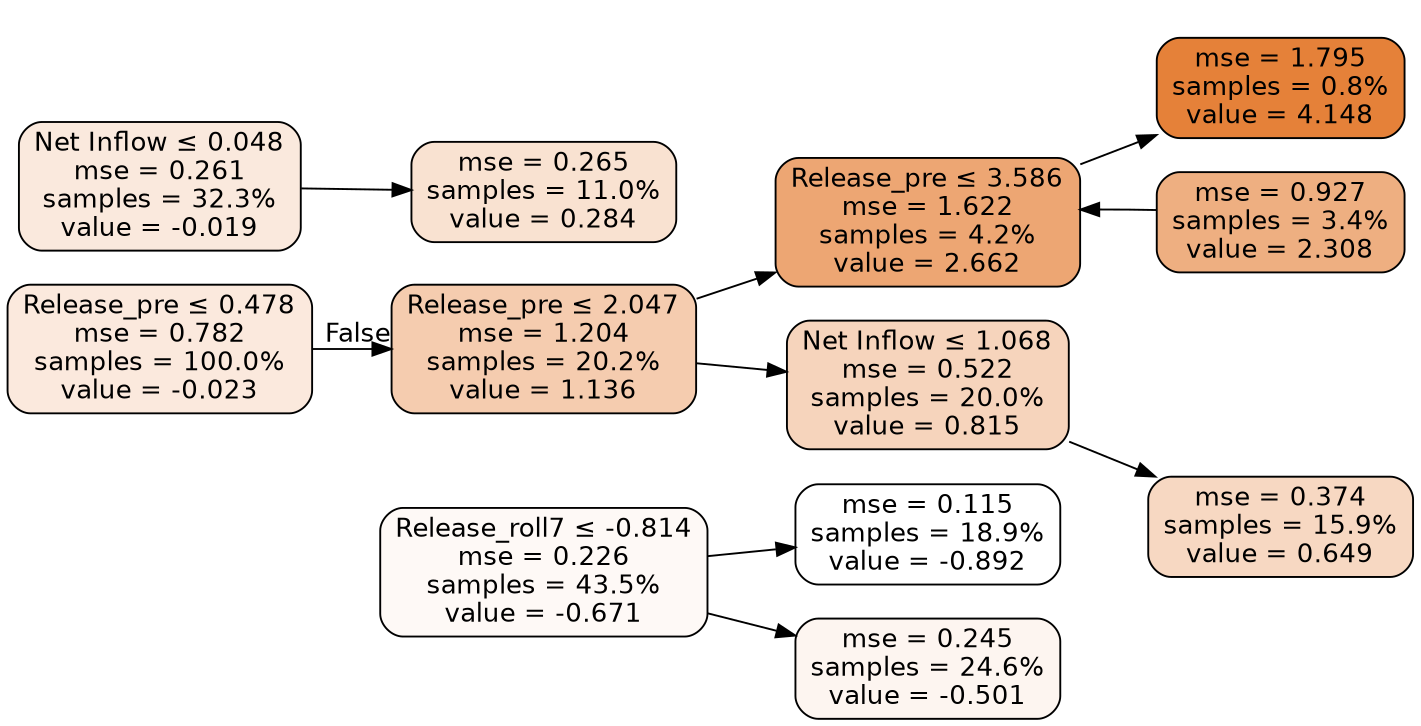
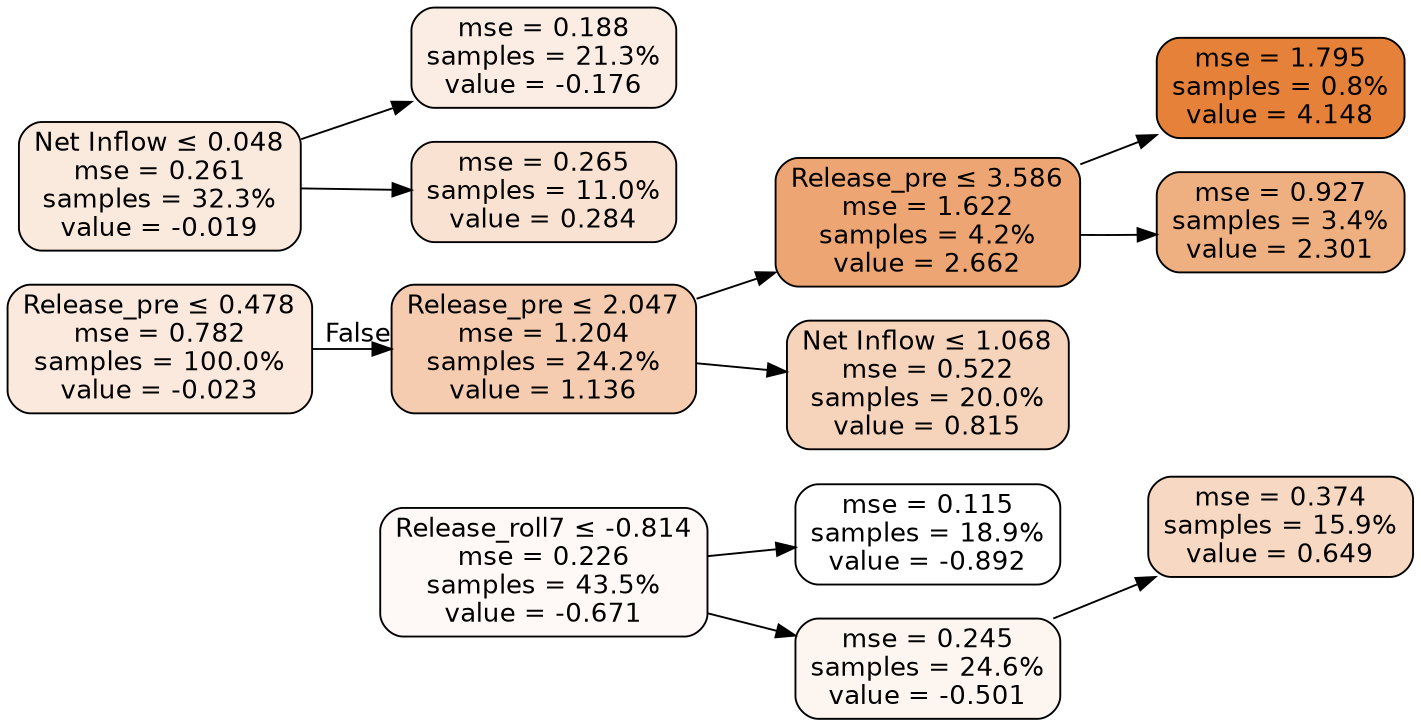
node "mse = 0.188": added
edge "mse = 0.927" -> "Release_pre ≤ 3.586": reversed
node "mse = 0.927": text "value = 2.308" -> "value = 2.301"
node "Release_pre ≤ 2.047": text "samples = 20.2%" -> "samples = 24.2%"
edge "Net Inflow ≤ 1.068" -> "mse = 0.374": now "mse = 0.245" -> "mse = 0.374"
